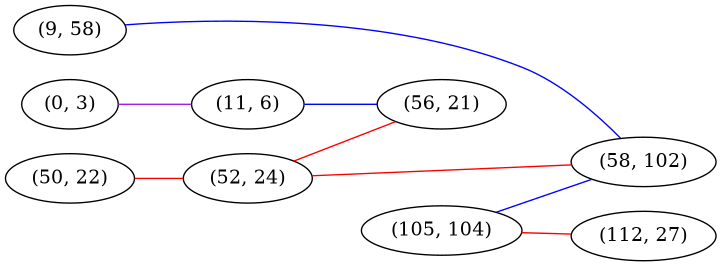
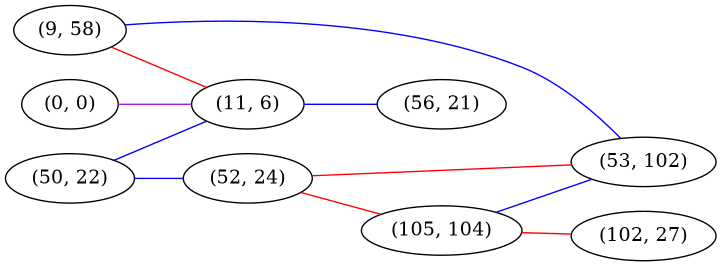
edge "(9, 58)" -- "(11, 6)": added
node "(0, 3)": label "(0, 3)" -> "(0, 0)"
edge "(11, 6)" -- "(50, 22)": added
edge "(56, 21)" -- "(52, 24)": now "(105, 104)" -- "(52, 24)"
node "(58, 102)": label "(58, 102)" -> "(53, 102)"
edge "(50, 22)" -- "(52, 24)": color red -> blue
node "(112, 27)": label "(112, 27)" -> "(102, 27)"
